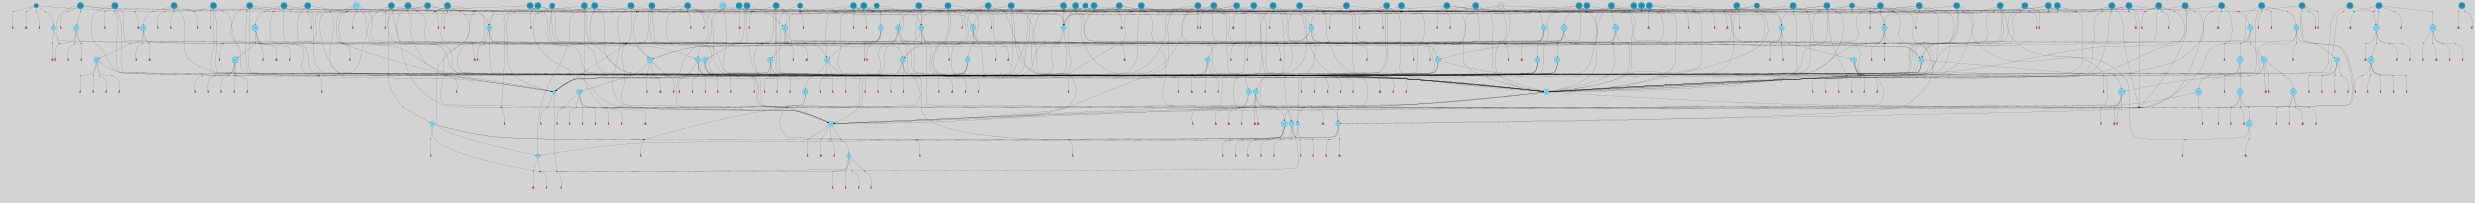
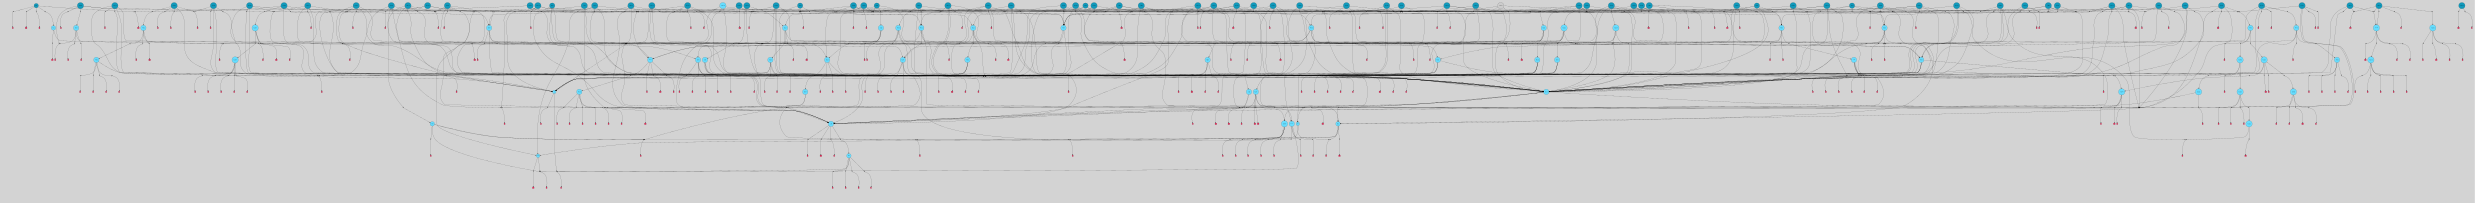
node "T1273": fillcolor #66ddff -> #1199bb
